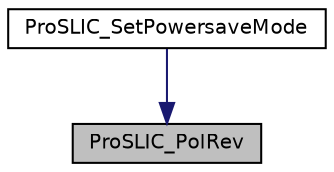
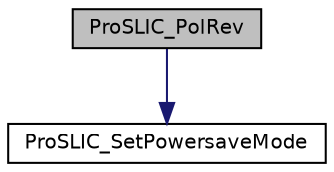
edge "ProSLIC_SetPowersaveMode" -> "ProSLIC_PolRev": reversed
